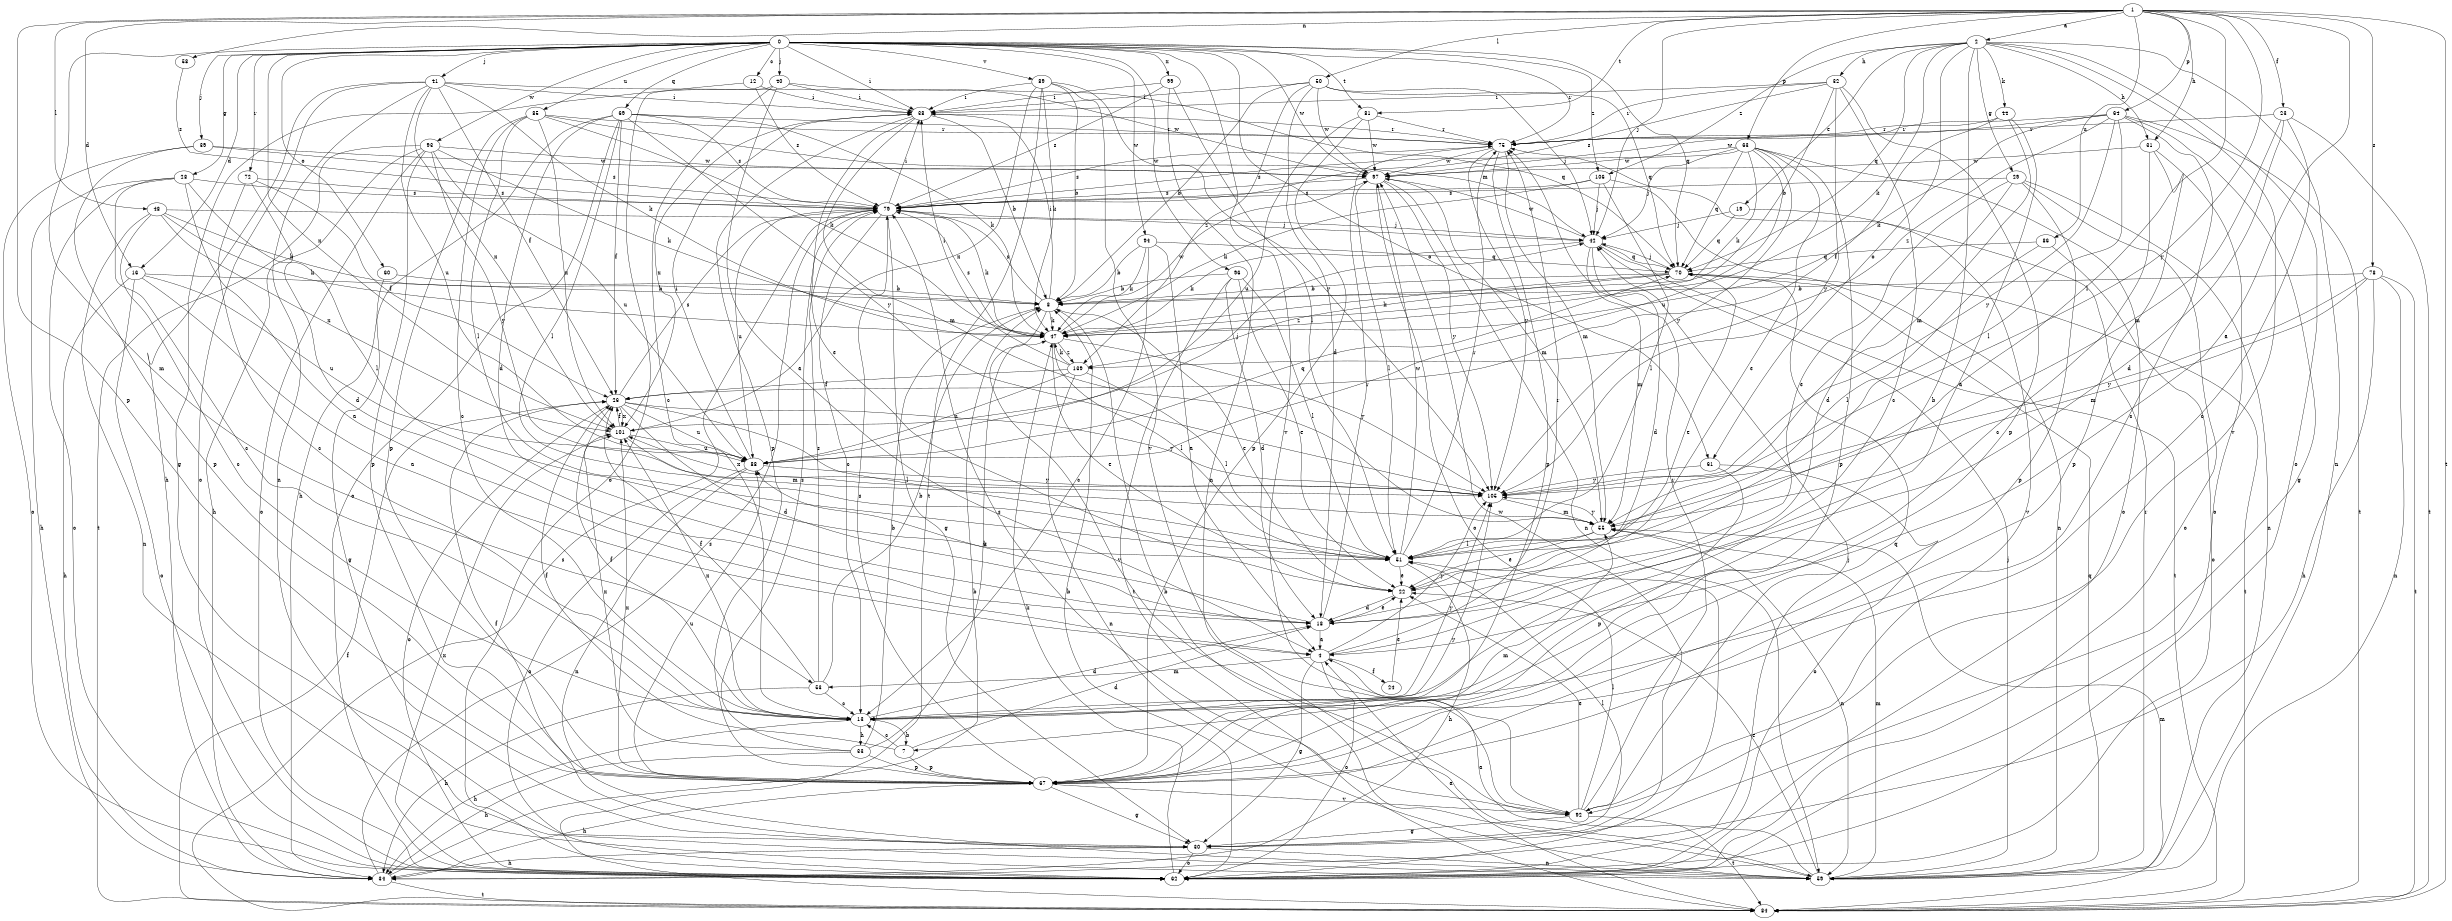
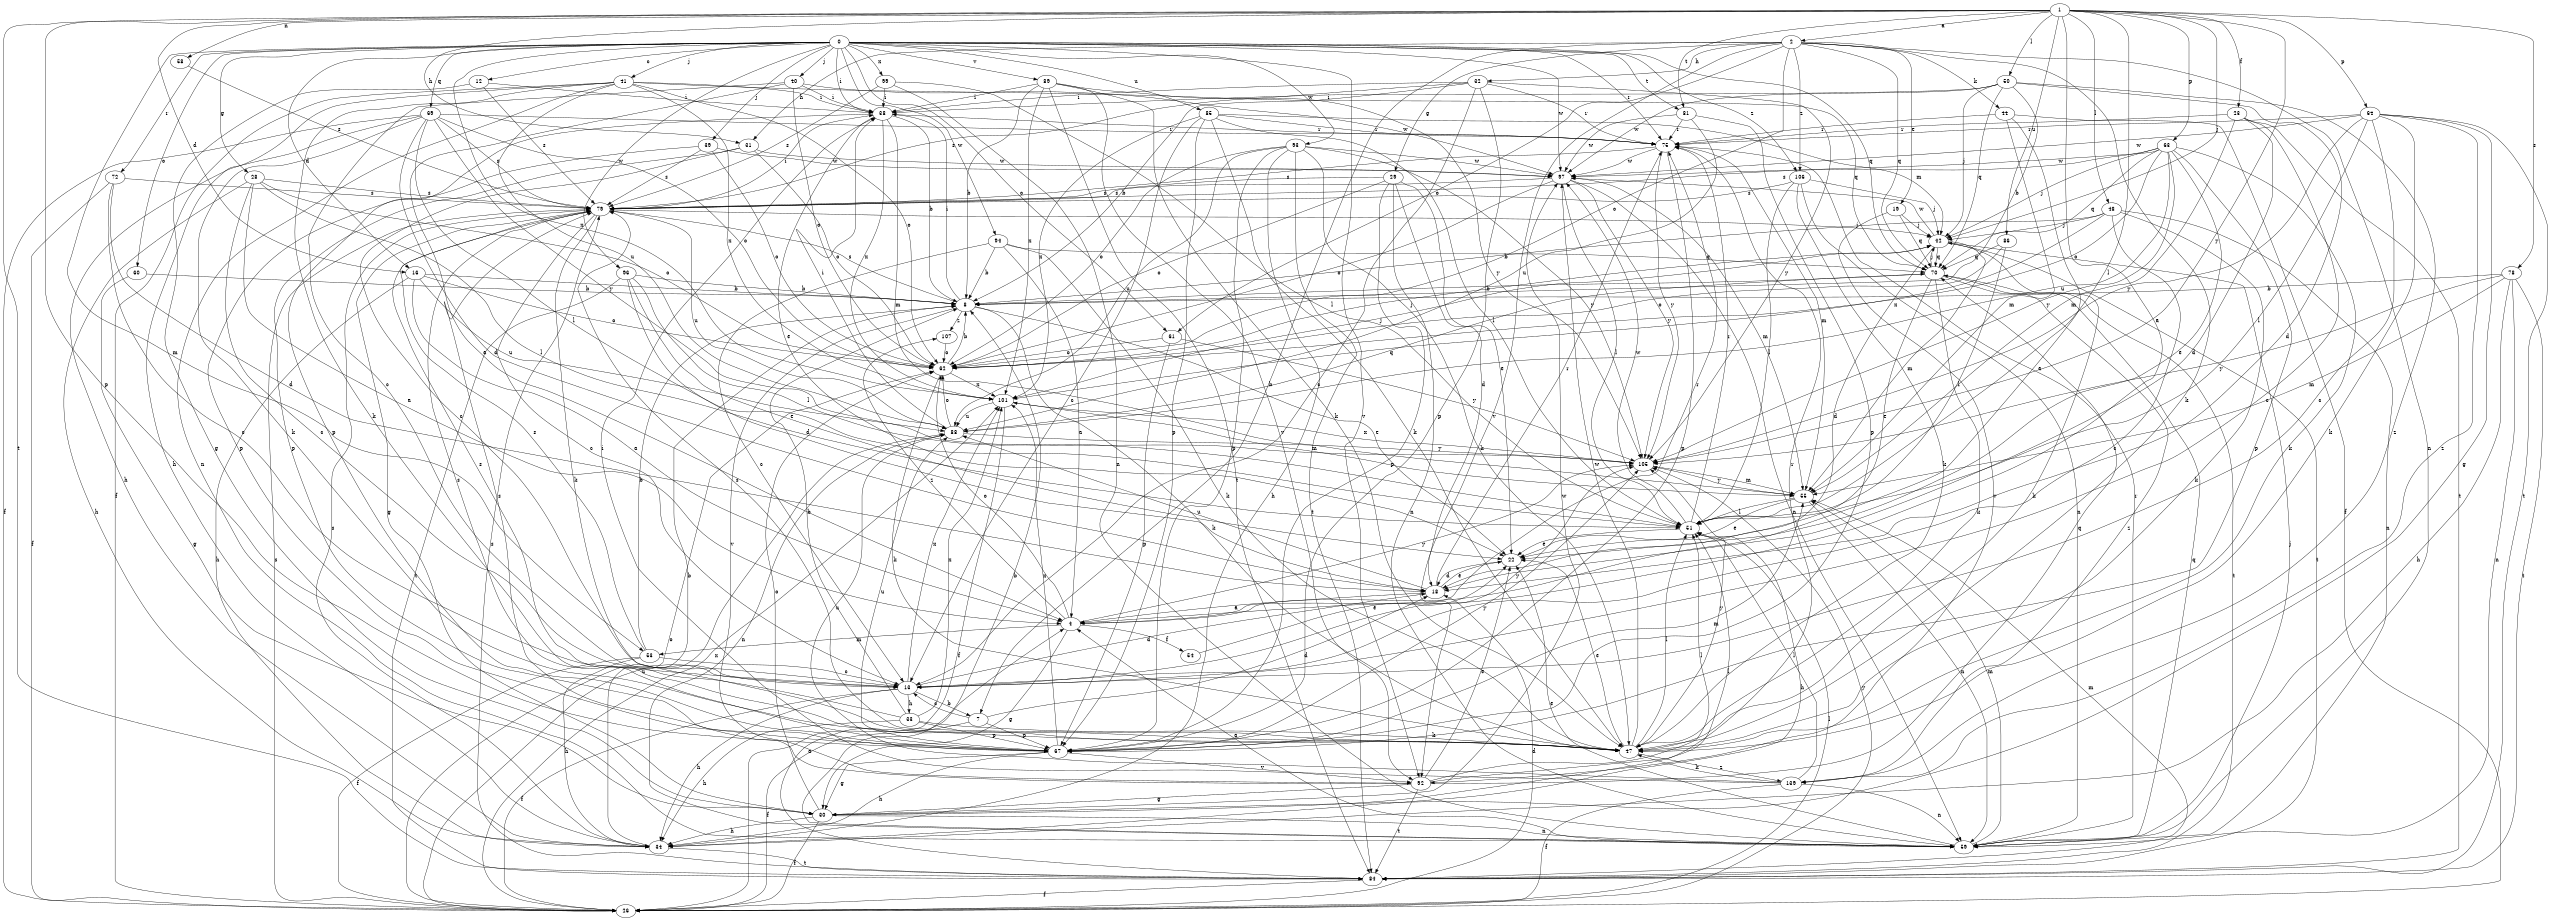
node "107": added
node "24": label "24" -> "54"
